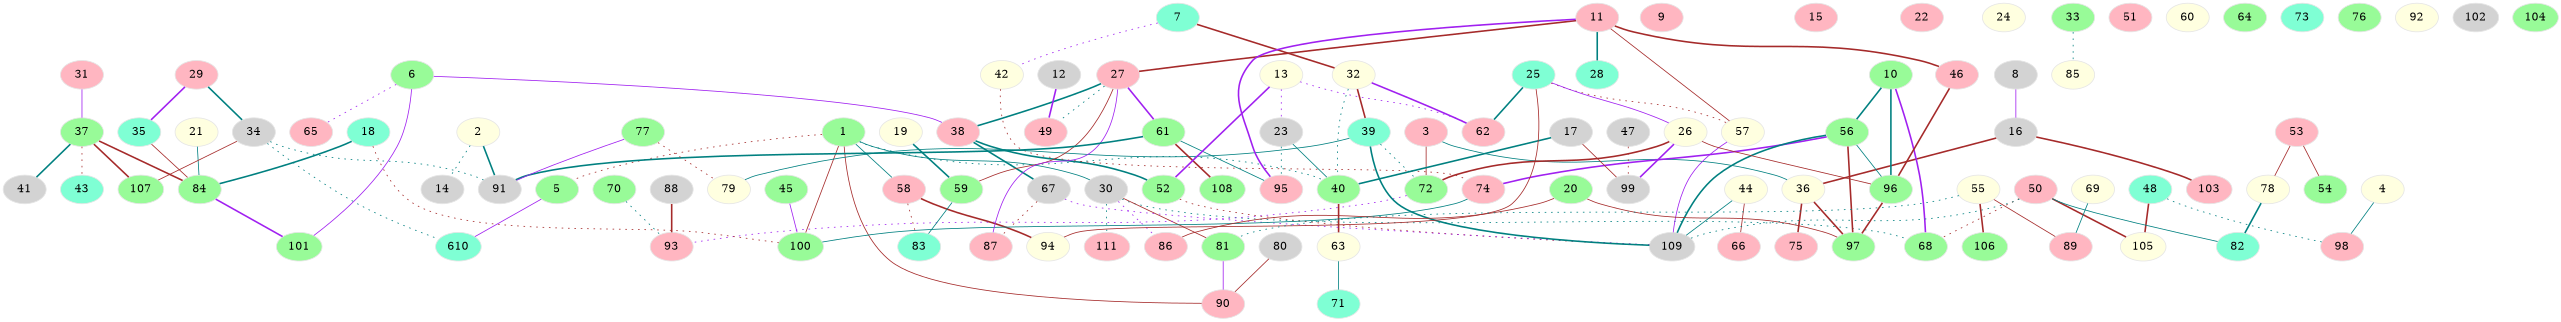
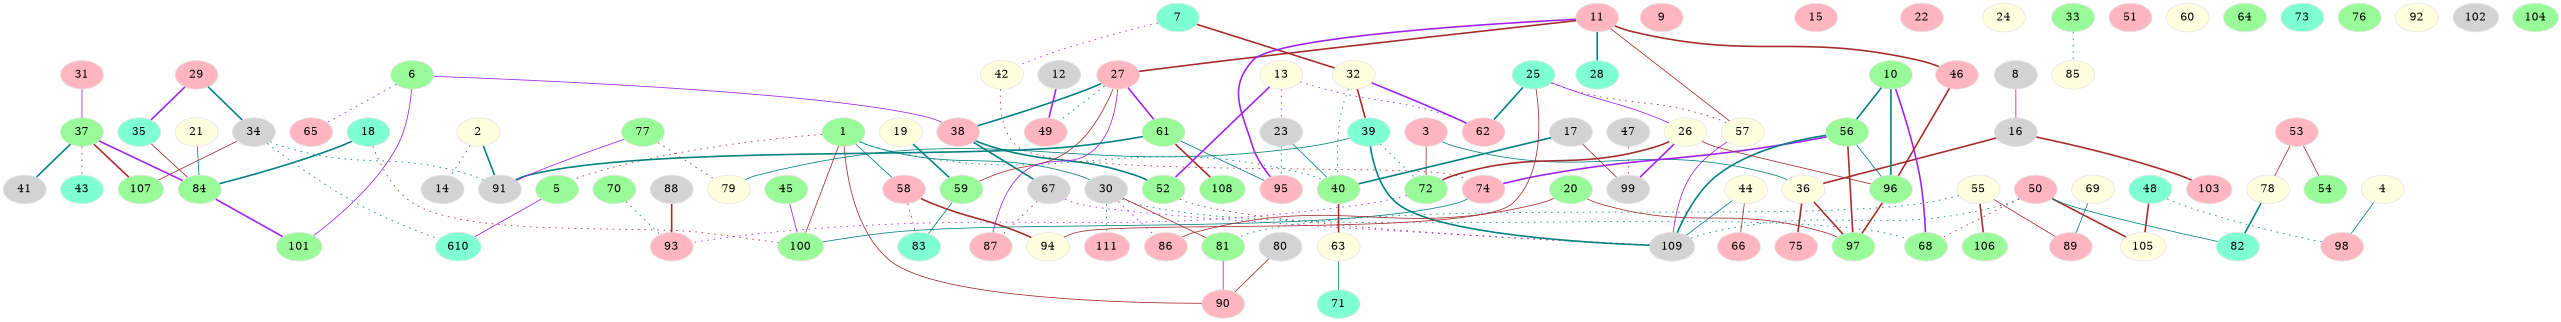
edge "37" -- "84": color brown -> purple
